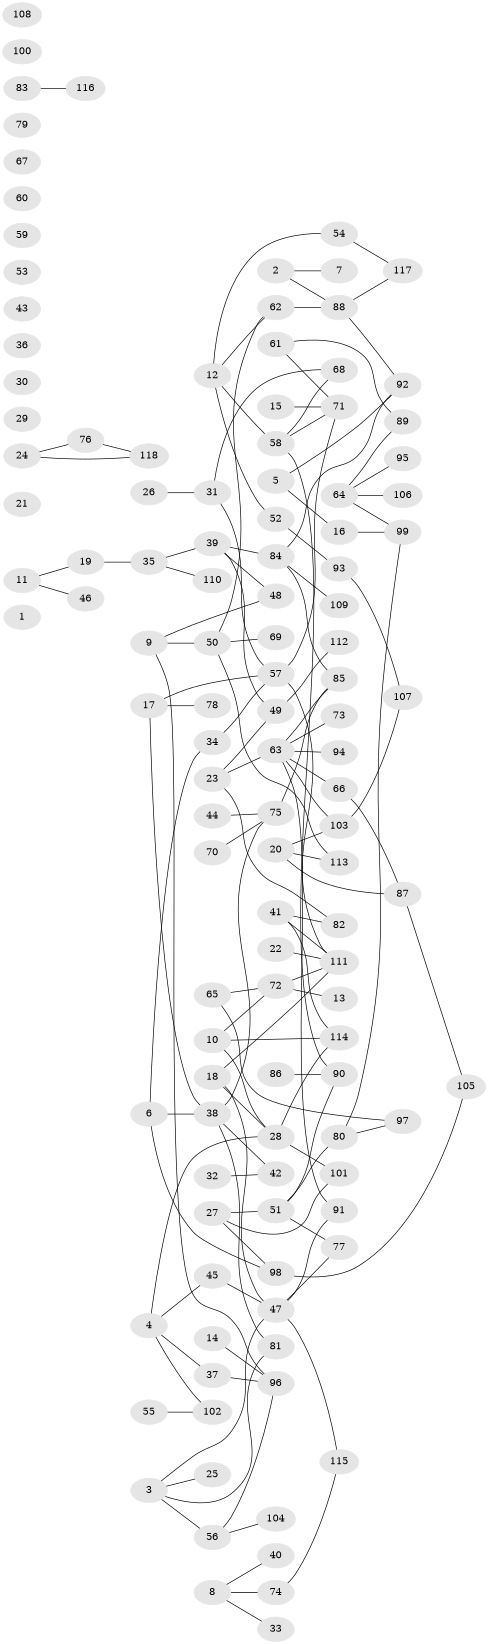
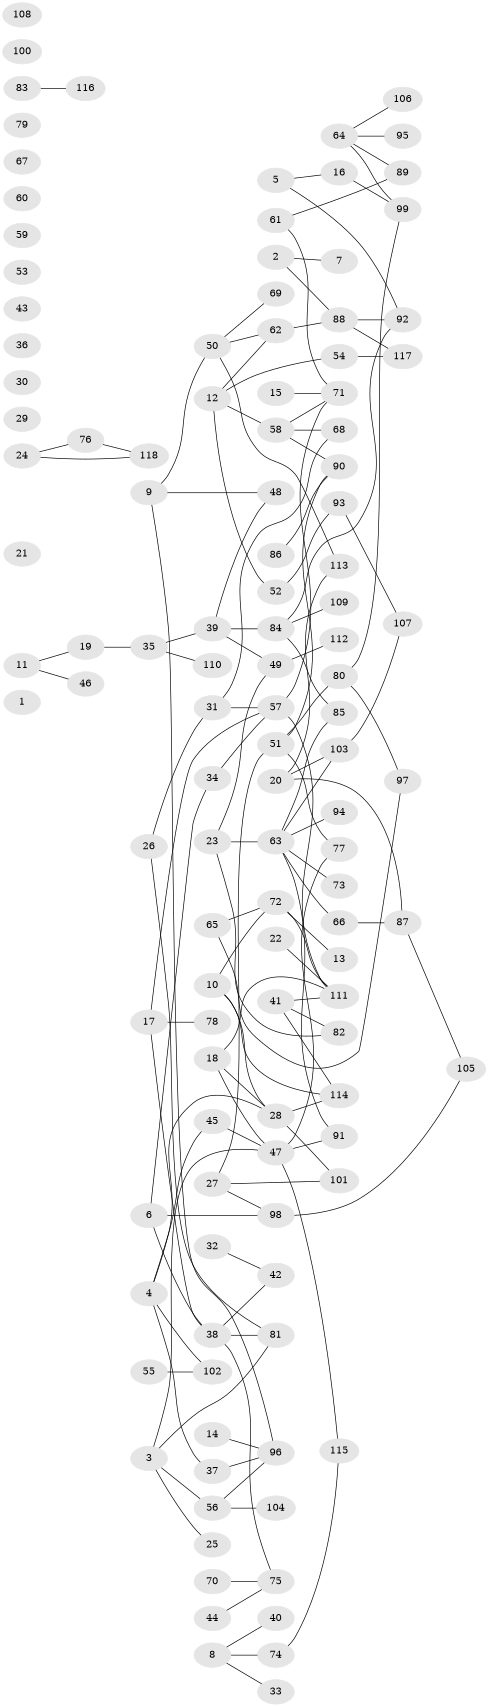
edge "85" -- "75": removed
edge "26" -- "81": added
